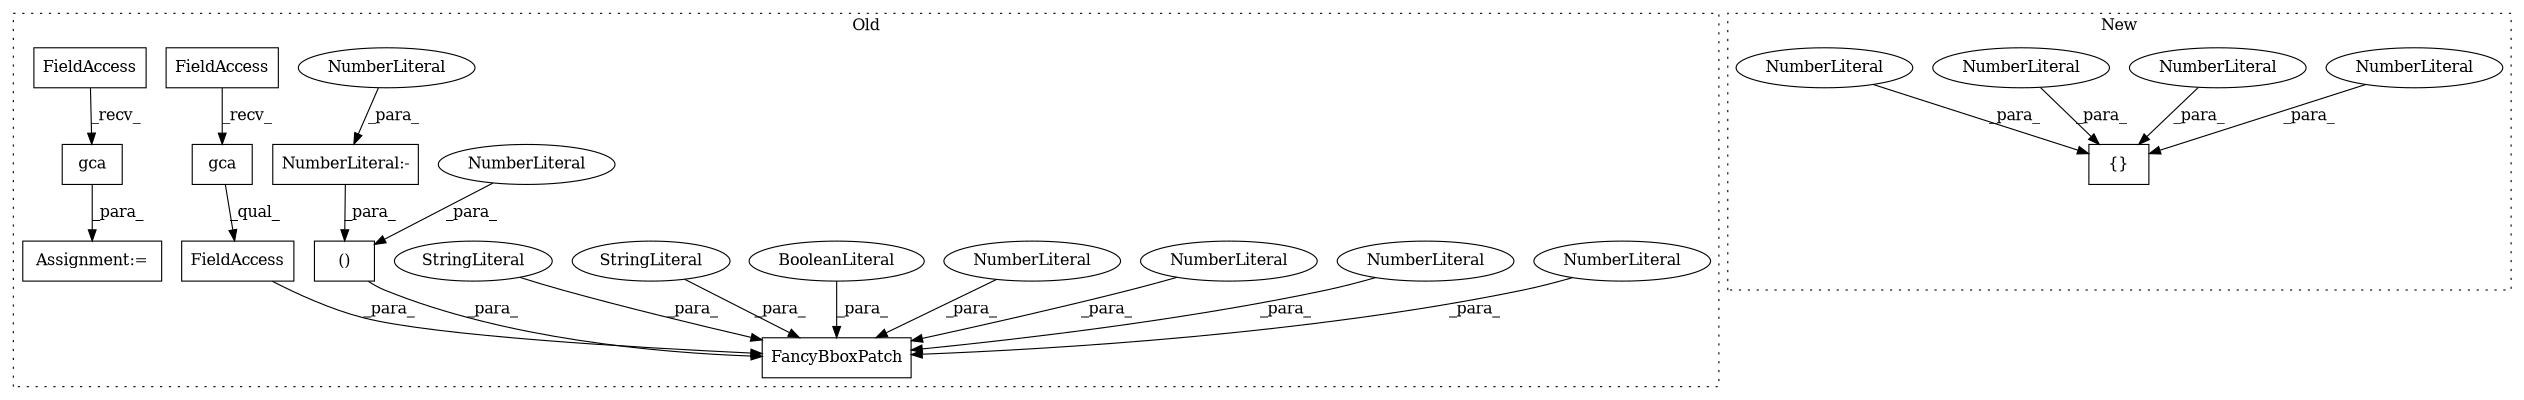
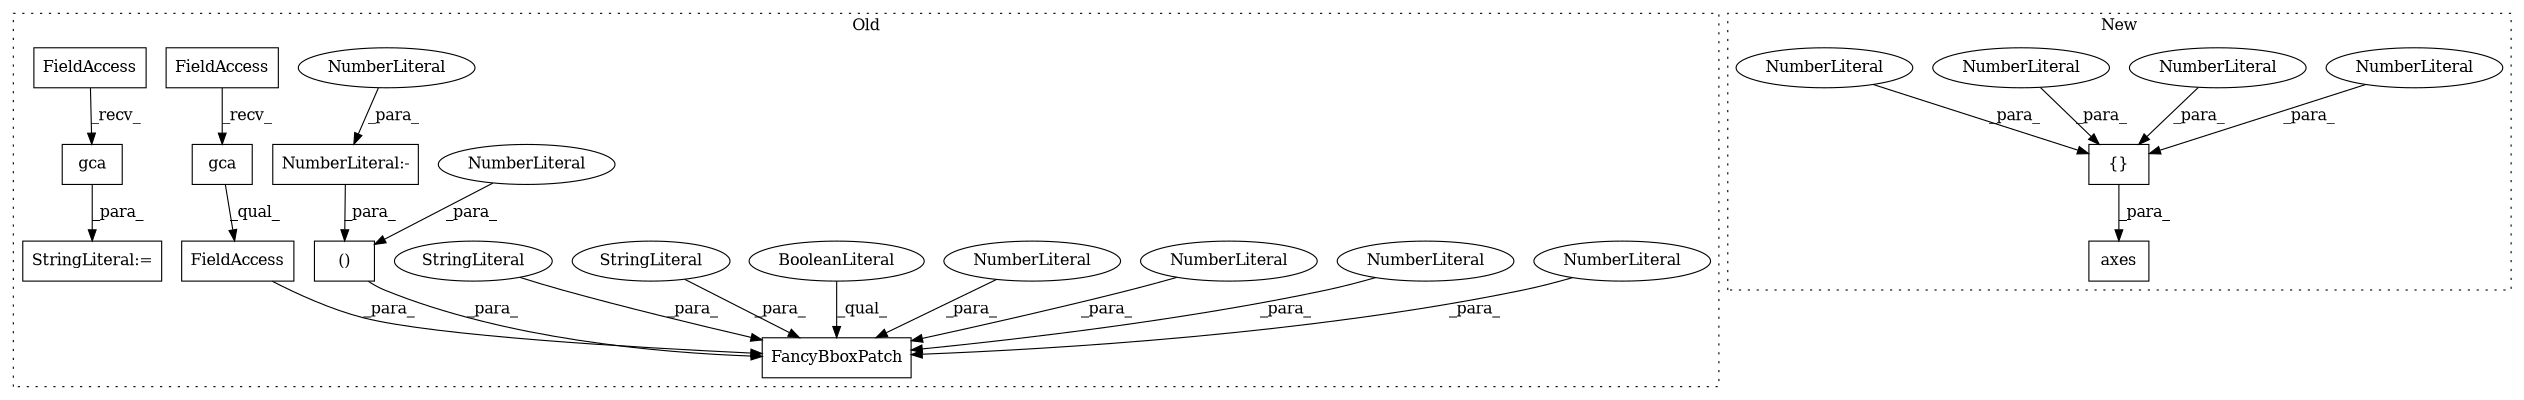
node "Assignment:=": label "Assignment:=" -> "StringLiteral:="
node "axes": added
edge "BooleanLiteral" -> "FancyBboxPatch": label "_para_" -> "_qual_"
